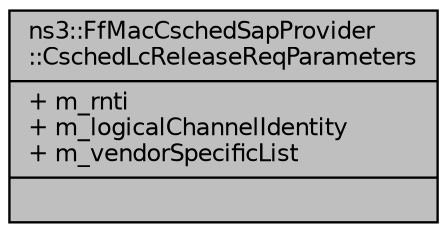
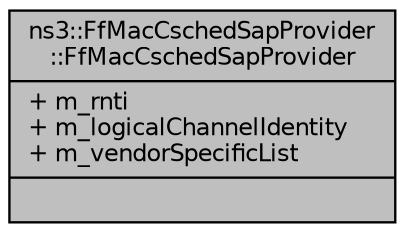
node "ns3::FfMacCschedSapProvider": text "::CschedLcReleaseReqParameters" -> "::FfMacCschedSapProvider"
